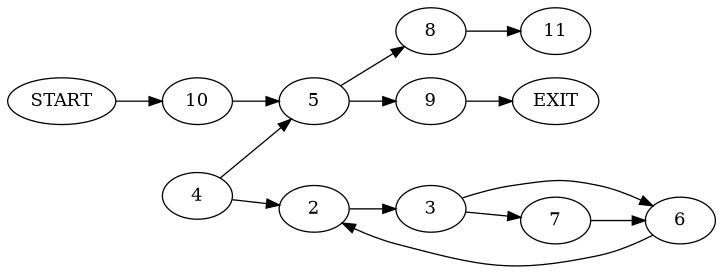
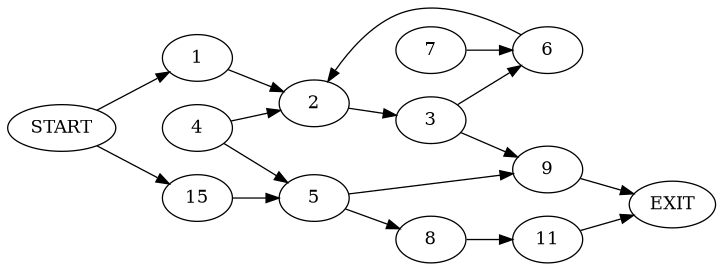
node "1": added
node "10": label "10" -> "15"
edge "3" -> "7": now "3" -> "9"
edge "11" -> "EXIT": added
